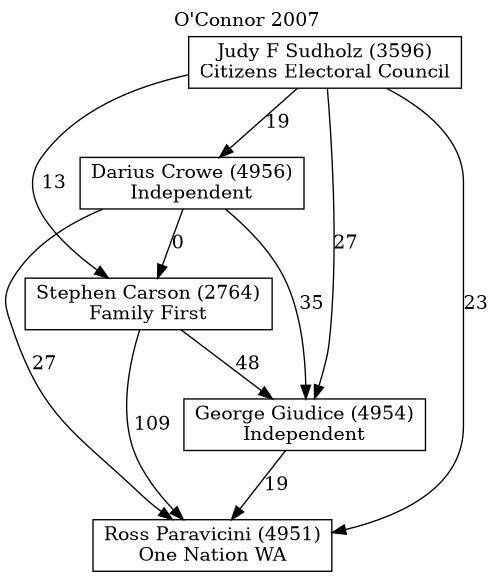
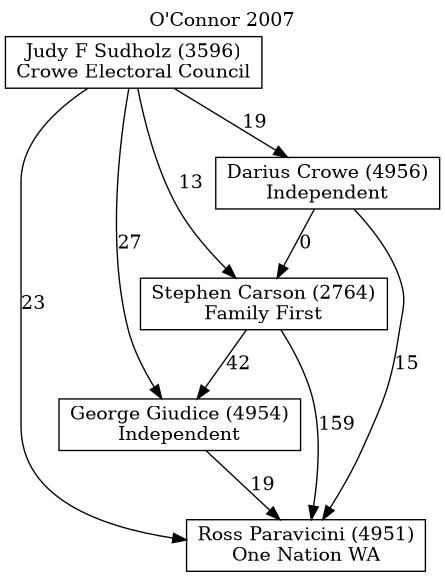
node "Judy F Sudholz (3596) Citizens Electoral Council": label "Judy F Sudholz (3596) Citizens Electoral Council" -> "Judy F Sudholz (3596) Crowe Electoral Council"
edge "Darius Crowe (4956) Independent" -> "George Giudice (4954) Independent": removed, label "35"
edge "Darius Crowe (4956) Independent" -> "Ross Paravicini (4951) One Nation WA": label "27" -> "15"
edge "Stephen Carson (2764) Family First" -> "George Giudice (4954) Independent": label "48" -> "42"
edge "Stephen Carson (2764) Family First" -> "Ross Paravicini (4951) One Nation WA": label "109" -> "159"
